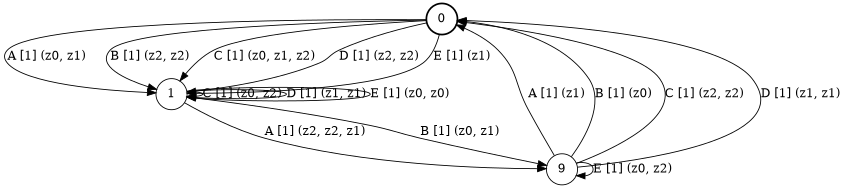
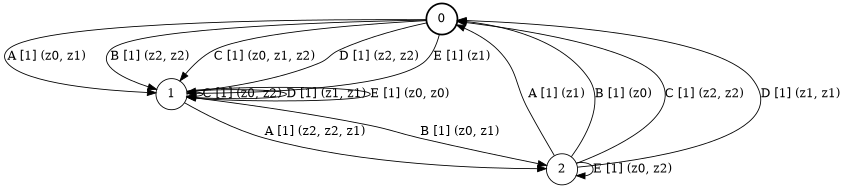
node "9": label "9" -> "2"
